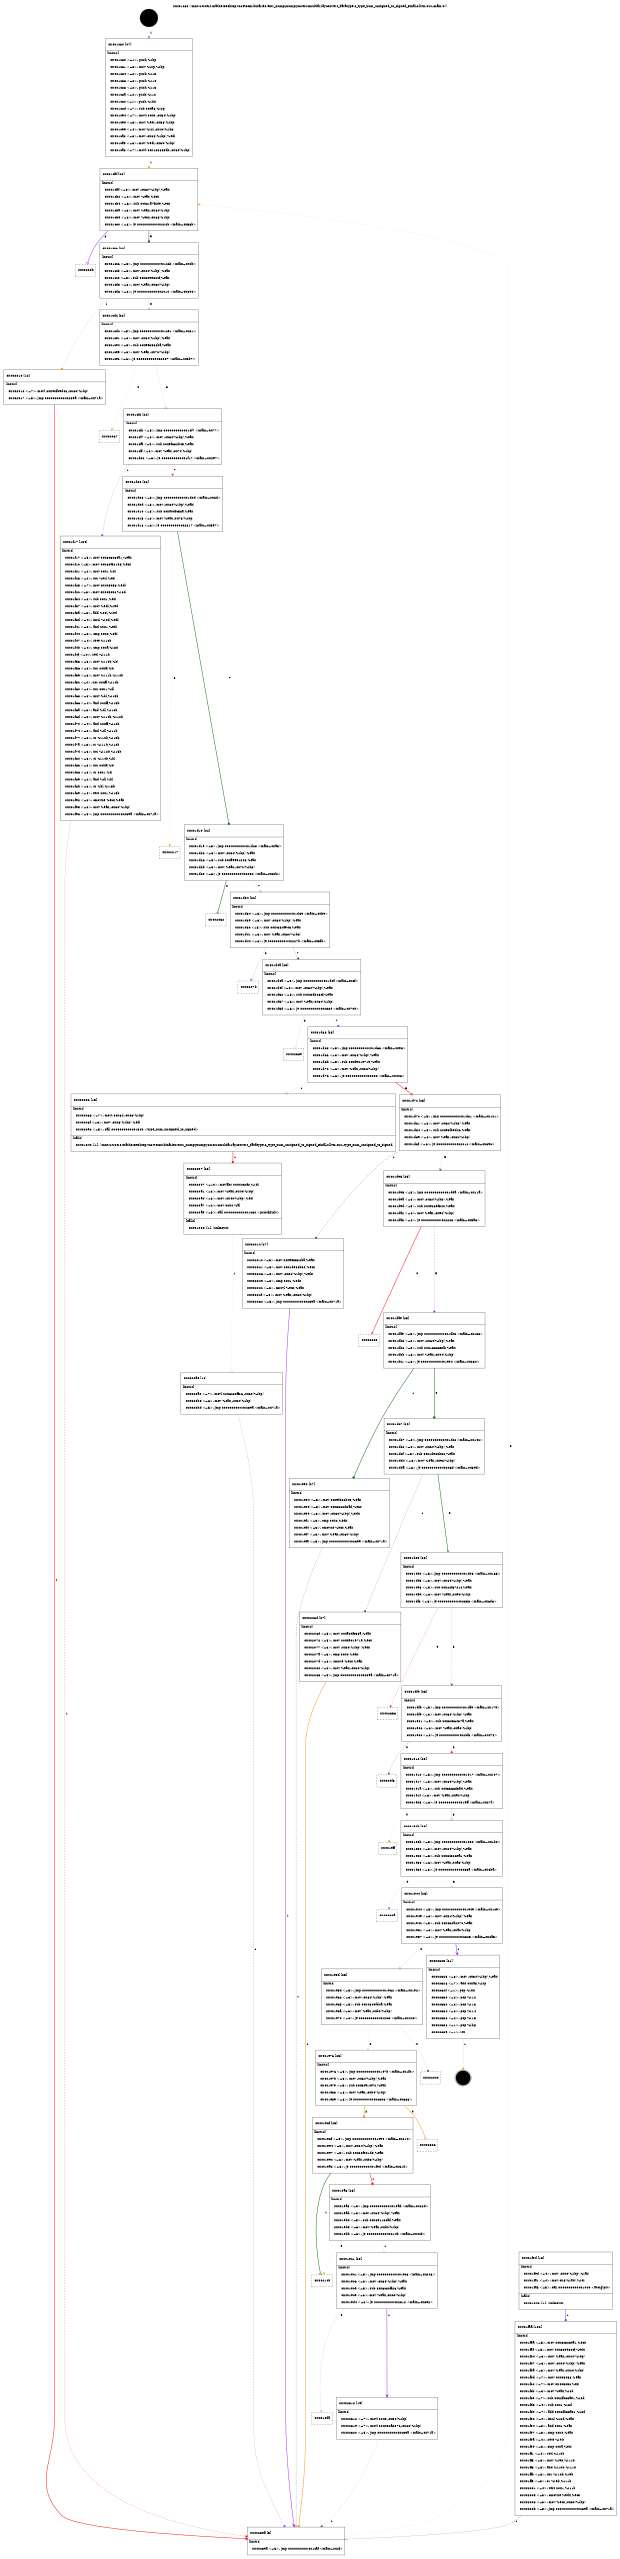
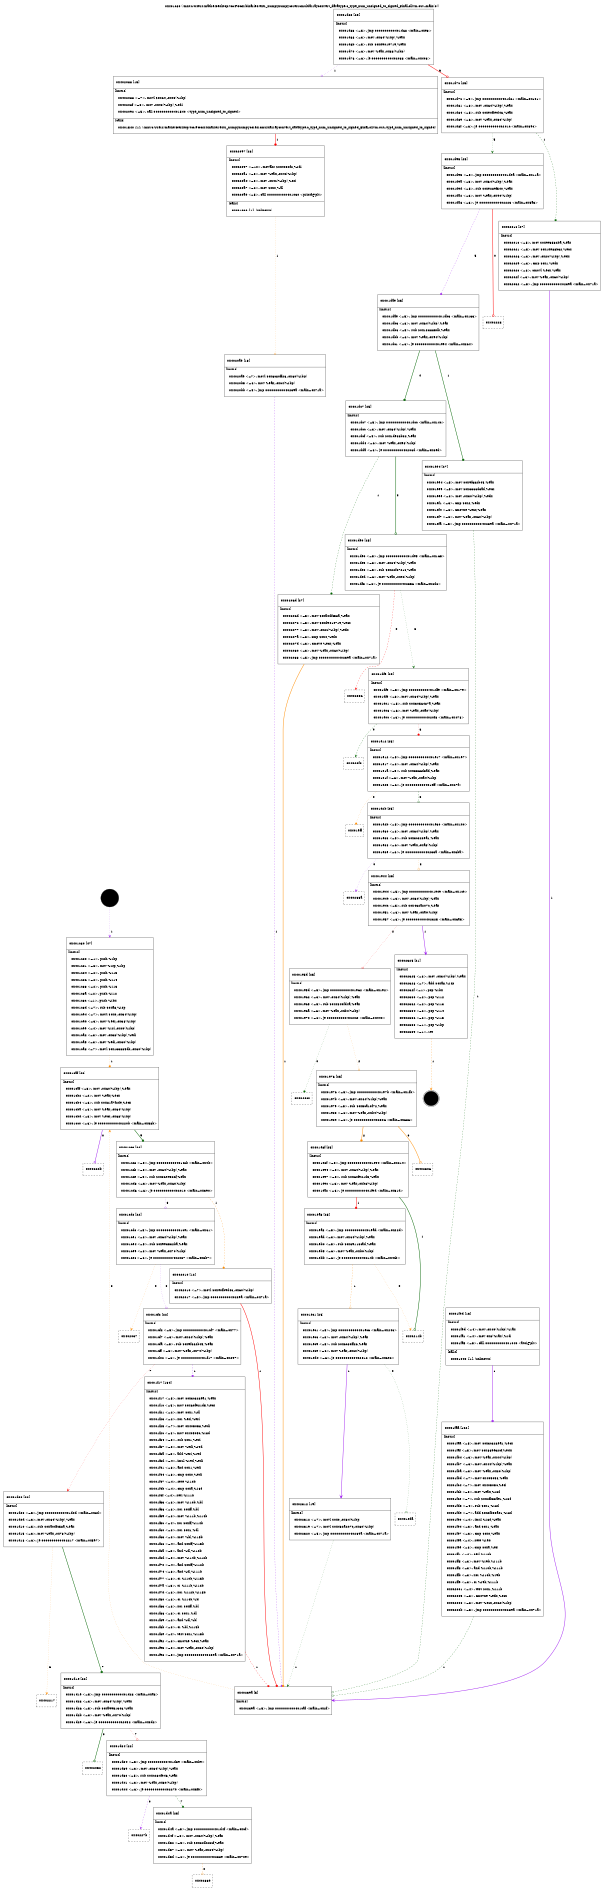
edge "0x401d4a [25]" -> "0x401d63 [25]": removed, label "7"
